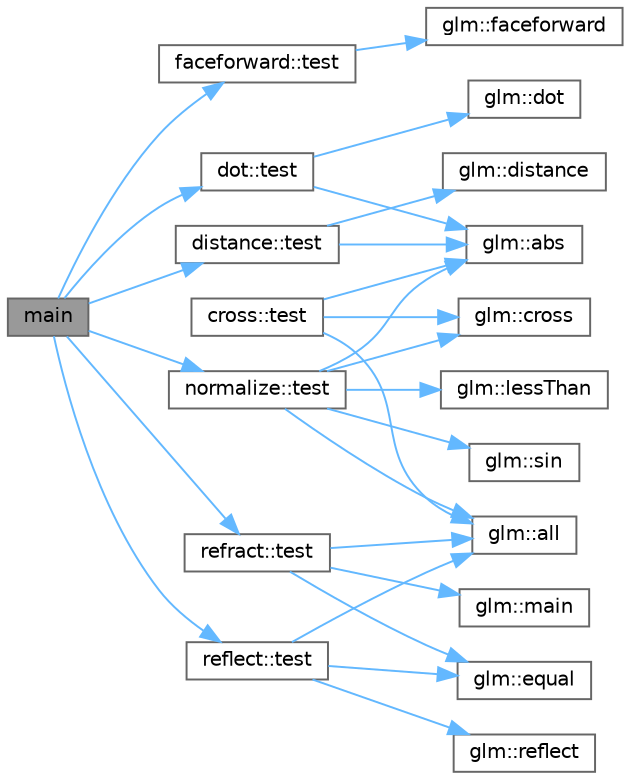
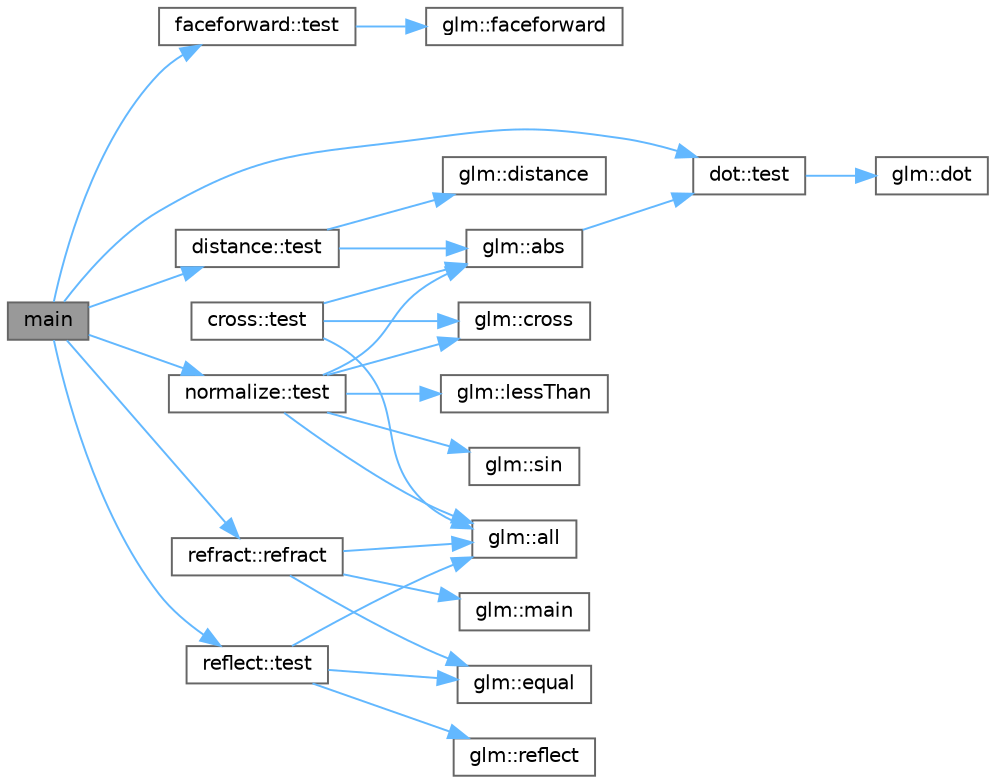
edge "dot::test" -> "glm::abs": reversed
node "refract::test": label "refract::test" -> "refract::refract"
